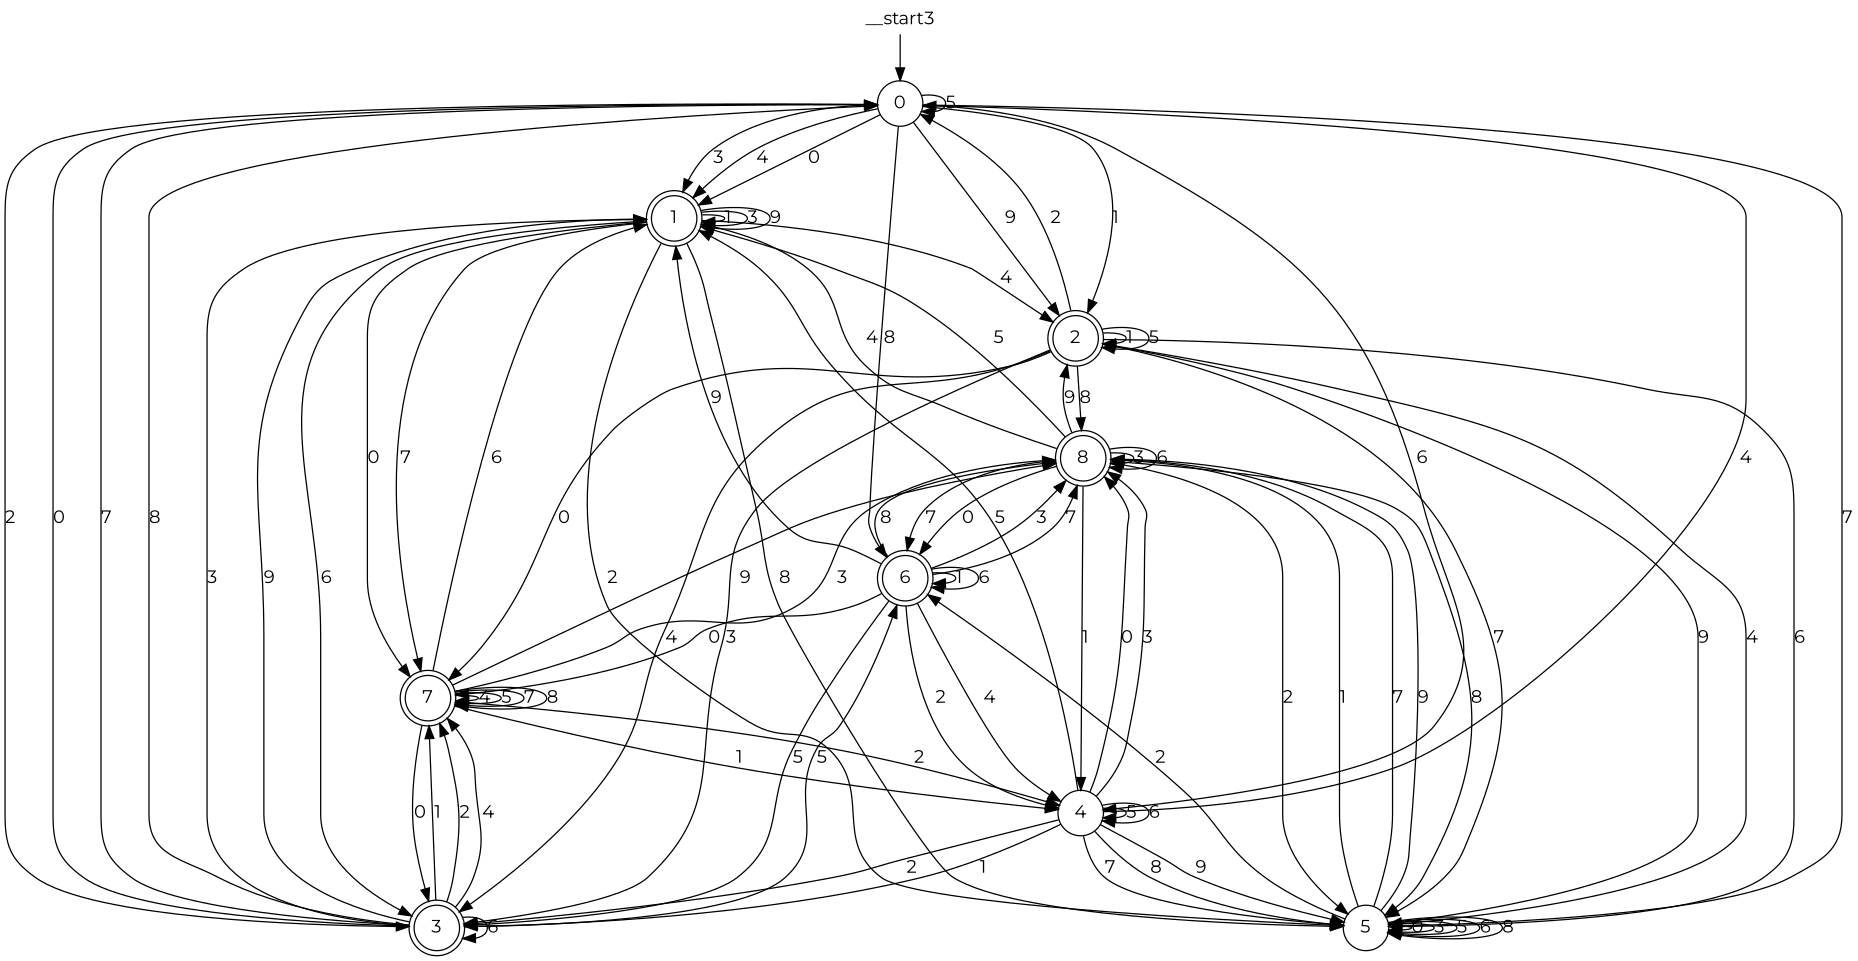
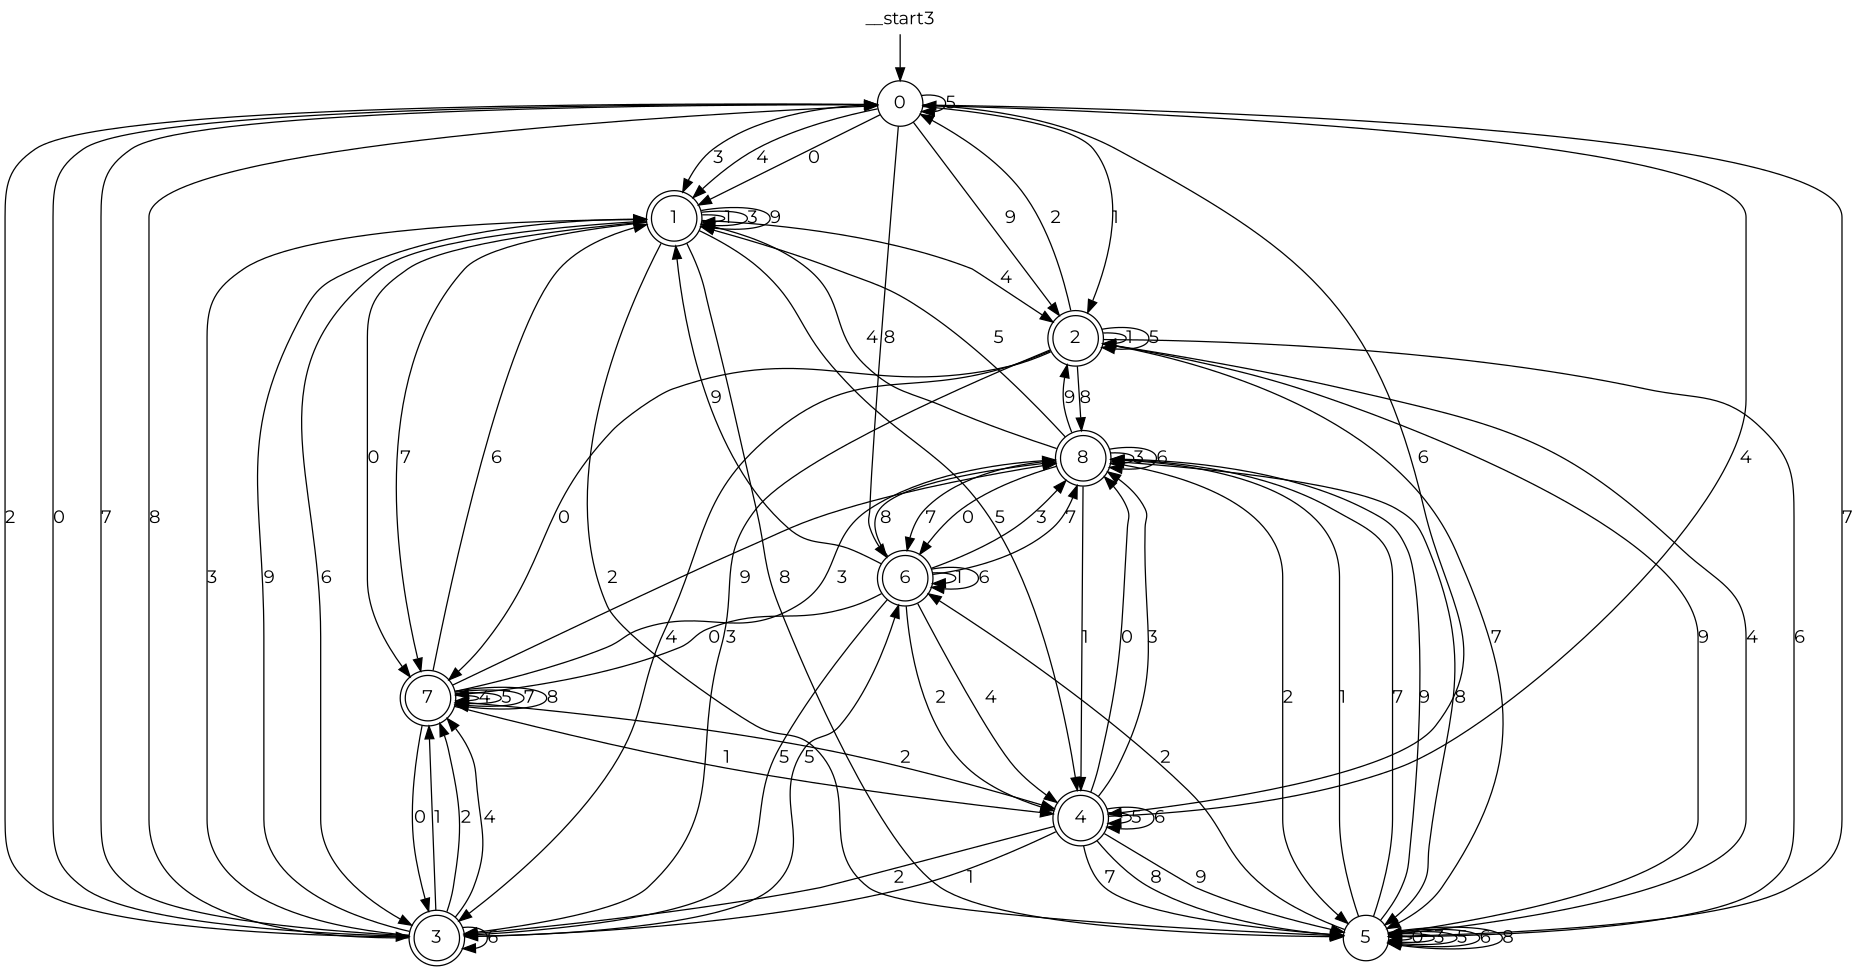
edge "4" -> "1": reversed
node "4": shape circle -> doublecircle
